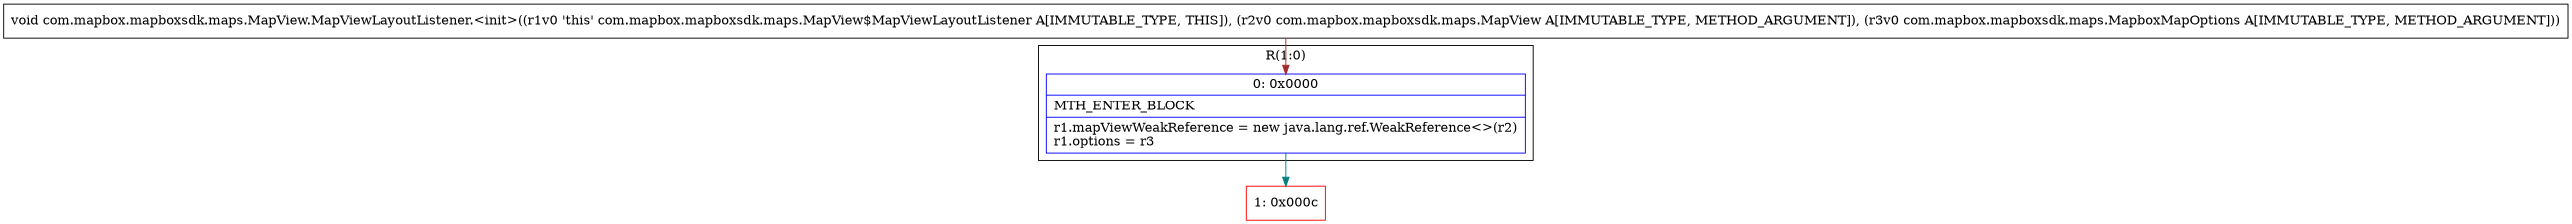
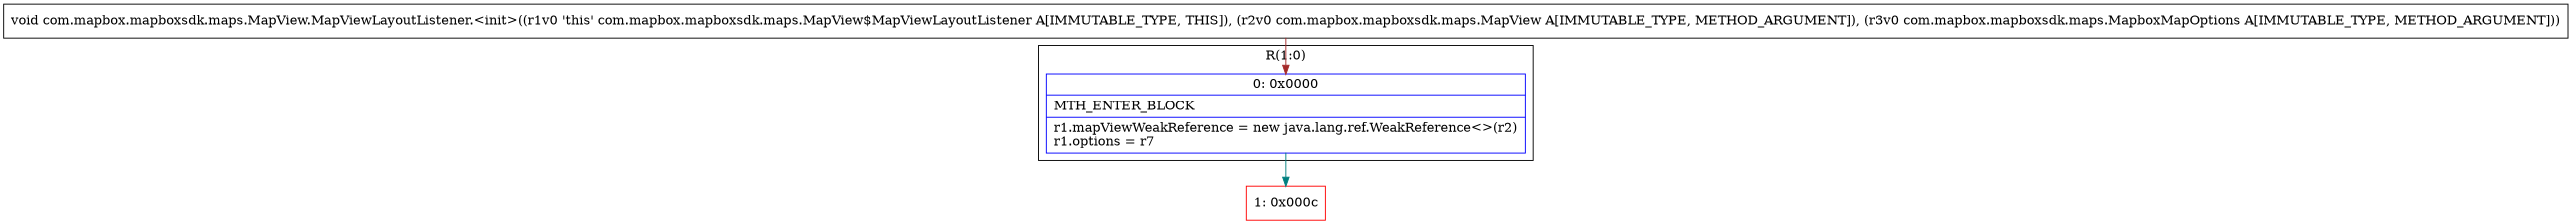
node "0: 0x0000": text "r1.options = r3" -> "r1.options = r7"
